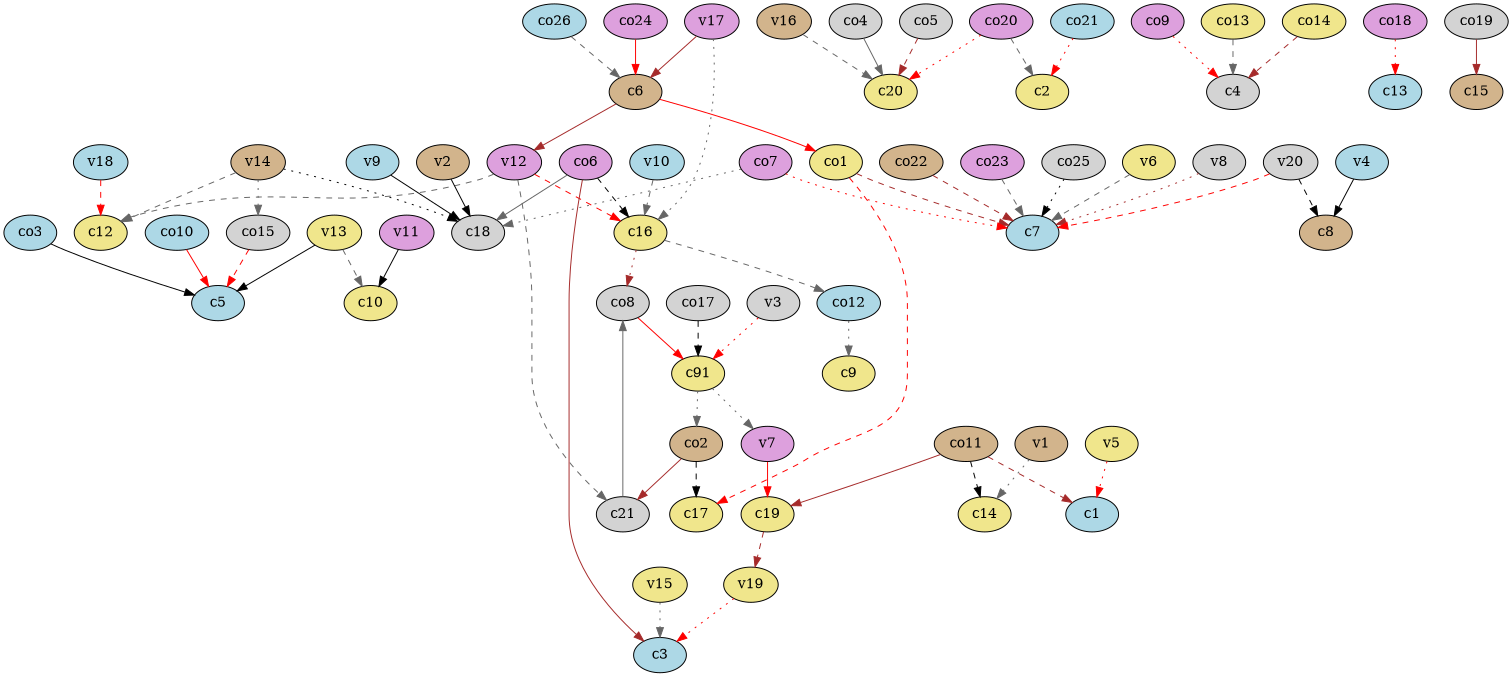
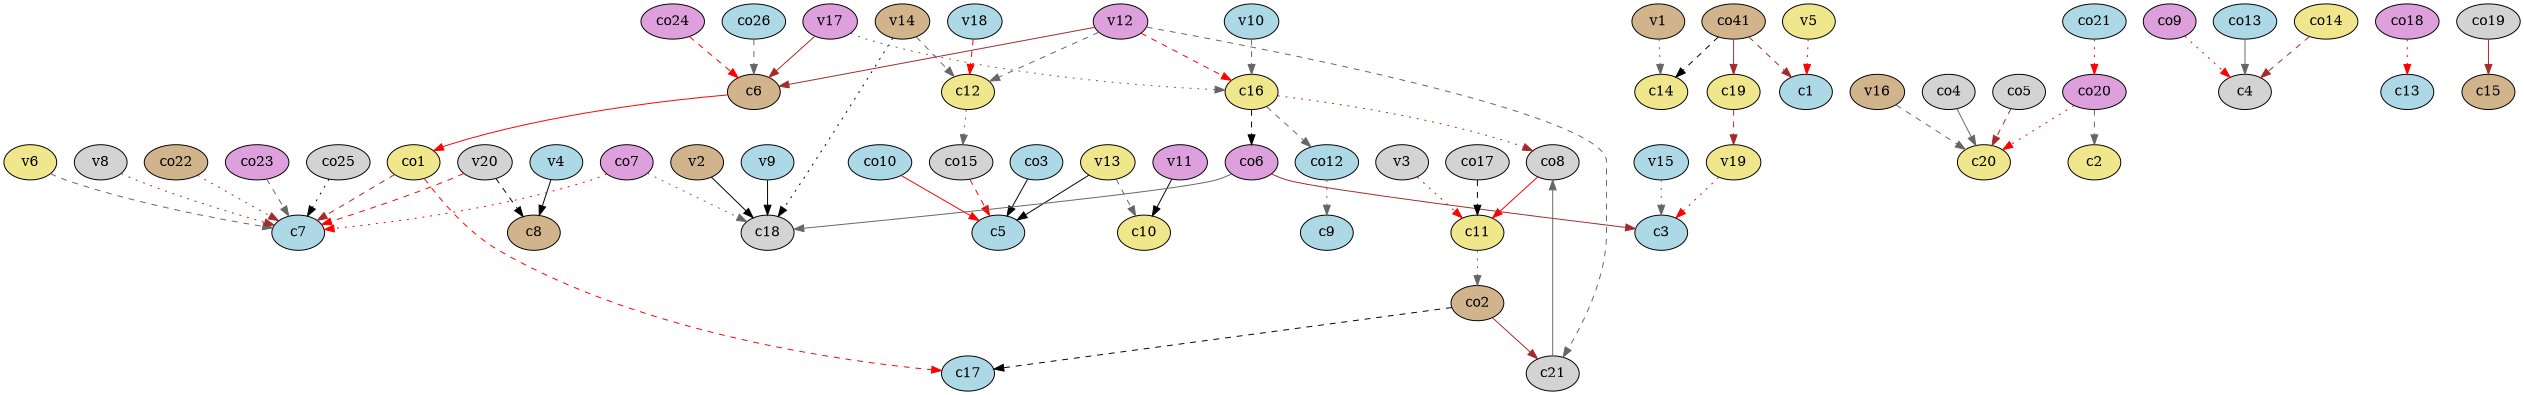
node "co13": fillcolor khaki -> lightblue
edge "co24" -> "c6": style solid -> dashed
edge "co21" -> "c2": now "co21" -> "co20"
edge "co13" -> "c4": style dashed -> solid
edge "c6" -> "v12": reversed
edge "v14" -> "co15": now "c12" -> "co15"
edge "co6" -> "c16": reversed
edge "co22" -> "c7": style dashed -> dotted
node "c91": label "c91" -> "c11"
node "c9": fillcolor khaki -> lightblue
node "v7": removed
node "co11": label "co11" -> "co41"
node "c17": fillcolor khaki -> lightblue
node "v15": fillcolor khaki -> lightblue
